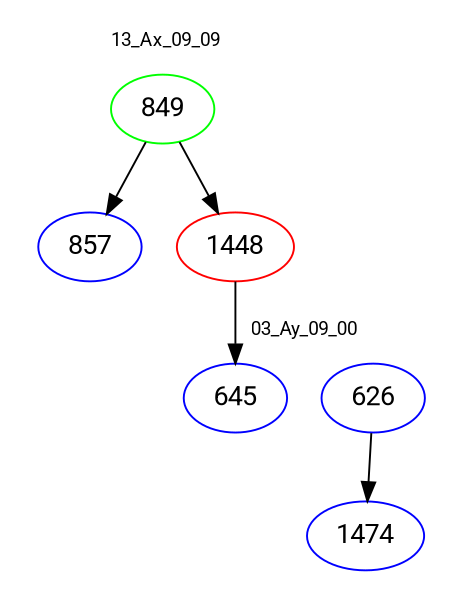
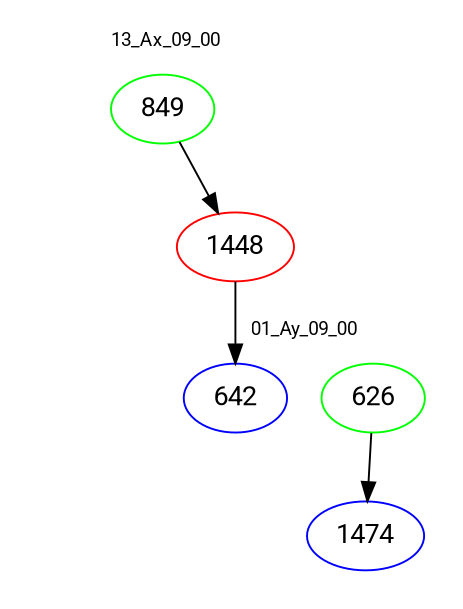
cluster "13_Ax_09_09": label "13_Ax_09_09" -> "13_Ax_09_00"
node "857": removed
cluster "03_Ay_09_00": label "03_Ay_09_00" -> "01_Ay_09_00"
node "645": label "645" -> "642"
node "626": color blue -> green
